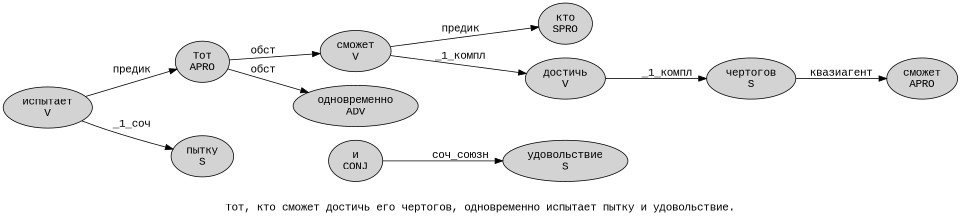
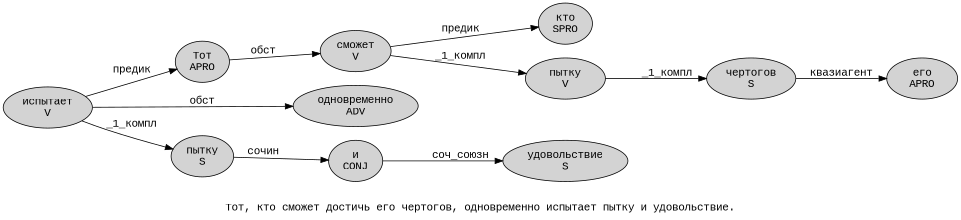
node "достичь V": label "достичь V" -> "пытку V"
node "сможет APRO": label "сможет APRO" -> "его APRO"
edge "Тот APRO" -> "одновременно ADV": now "испытает V" -> "одновременно ADV"
edge "испытает V" -> "пытку S": label "_1_соч" -> "_1_компл"
edge "пытку S" -> "и CONJ": added, label "сочин"
